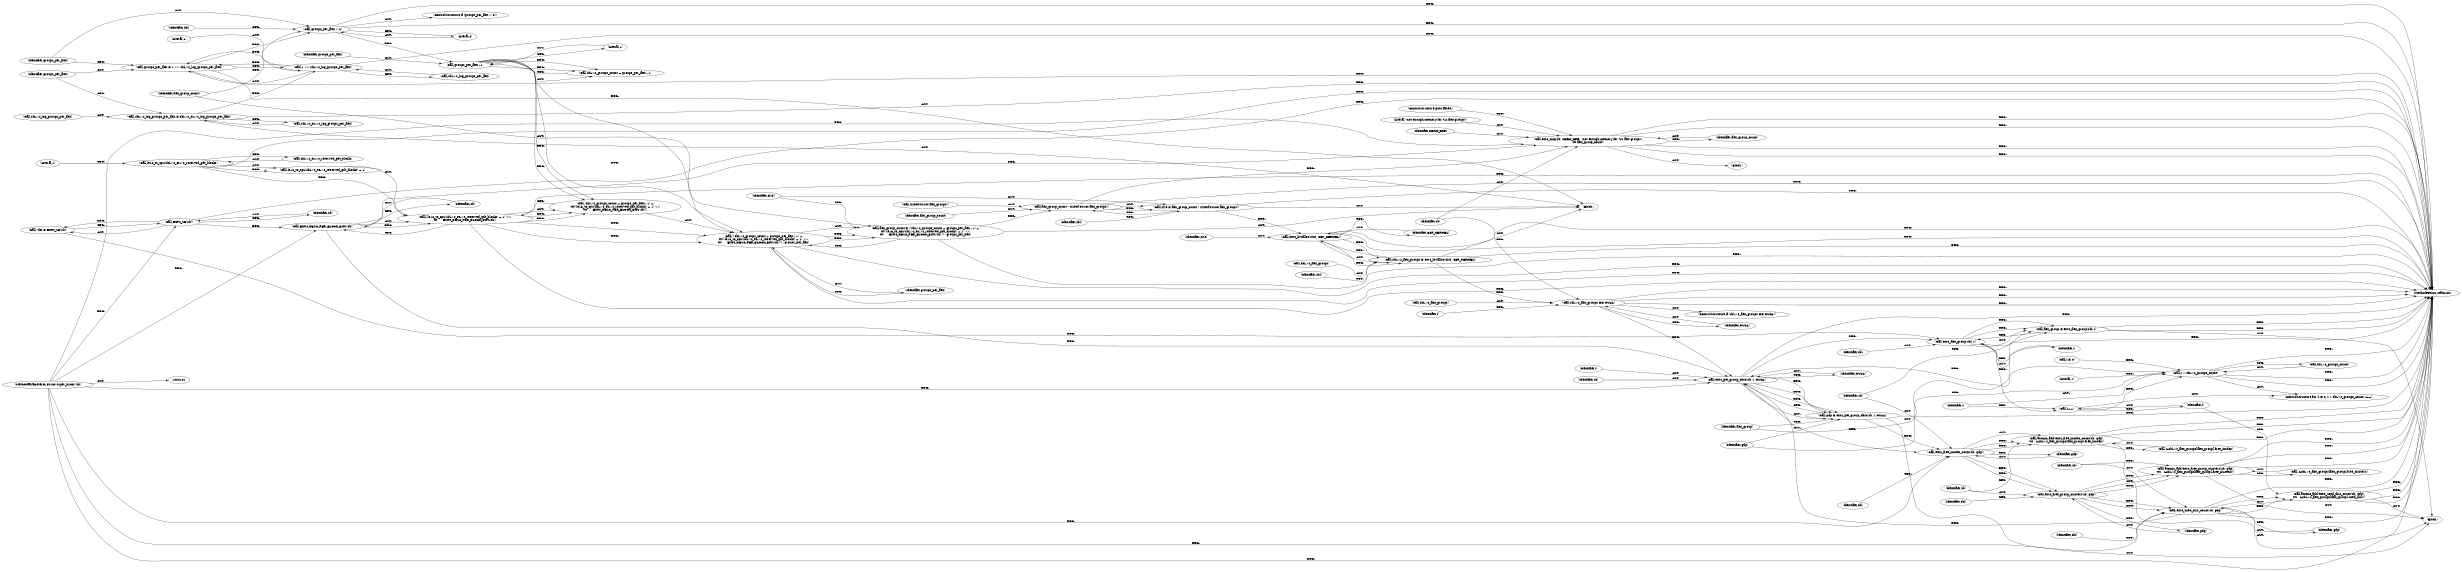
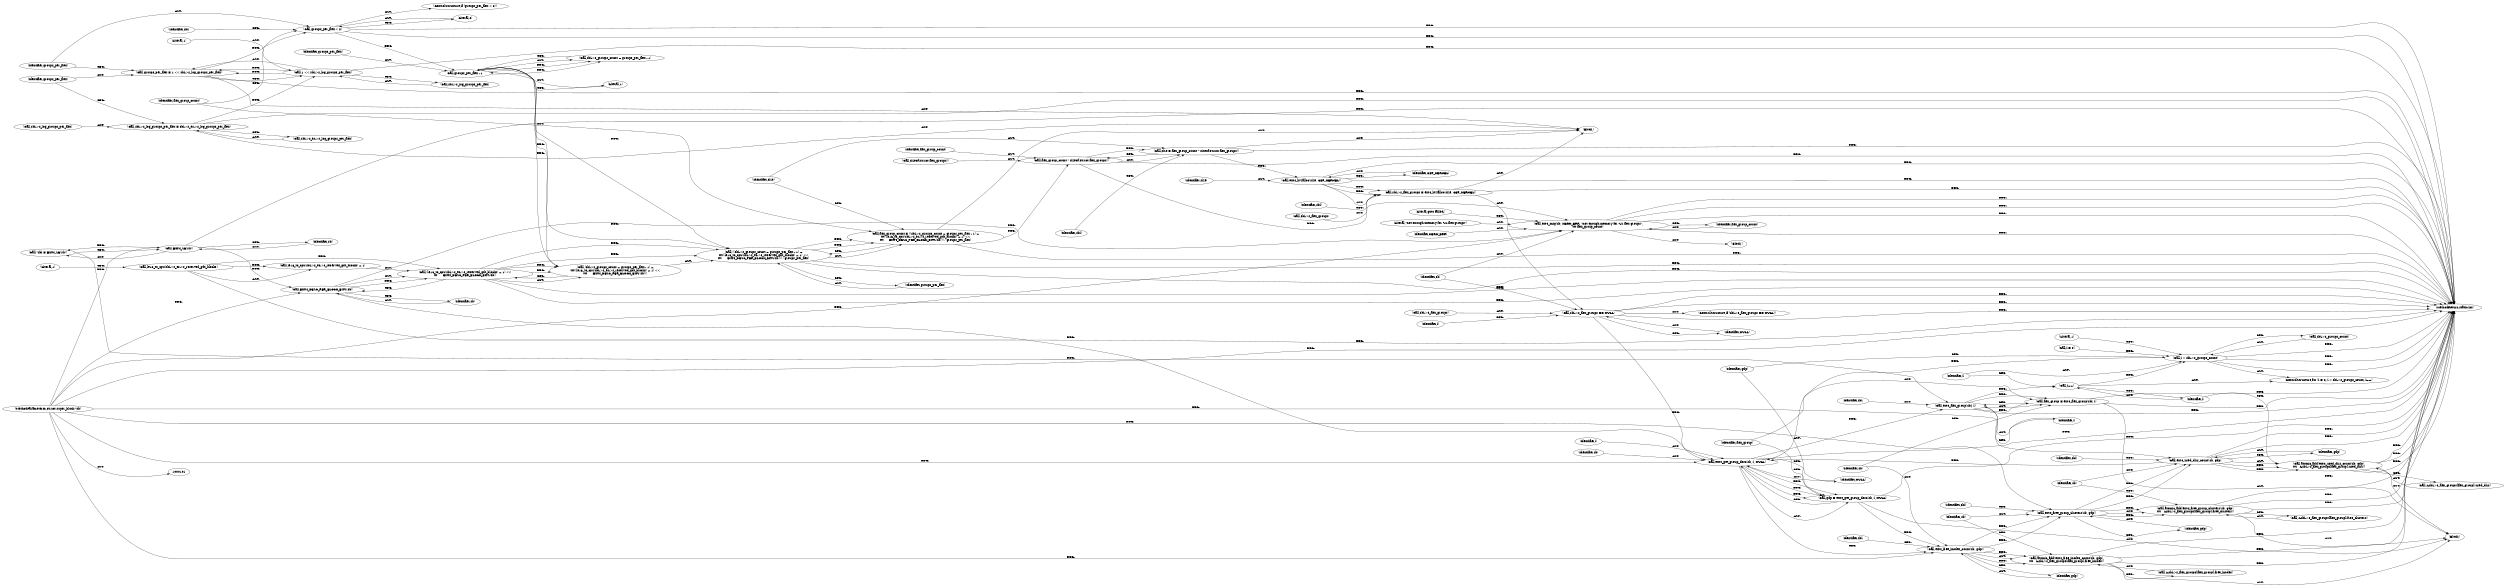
node "(ControlStructure,goto failed;)": label "(ControlStructure,goto failed;)" -> "(Literal,goto failed;)"
node "(Call,sbi->s_es->s_reserved_gdt_blocks)": removed
edge "(Call,sbi->s_flex_groups = ext4_kvzalloc(size, GFP_KERNEL))" -> "(Call,ext4_kvzalloc(size, GFP_KERNEL))": removed, label "CFG:"
edge "(Call,sbi->s_flex_groups = ext4_kvzalloc(size, GFP_KERNEL))" -> "(Call,sbi->s_flex_groups == NULL)": label "DDG: " -> "AST: "
edge "(MethodParameterIn,struct super_block *sb)" -> "(Call,ext4_free_group_clusters(sb, gdp))": added, label "DDG:"
node "(Call,&sbi->s_flex_groups[flex_group].used_dirs)": added
